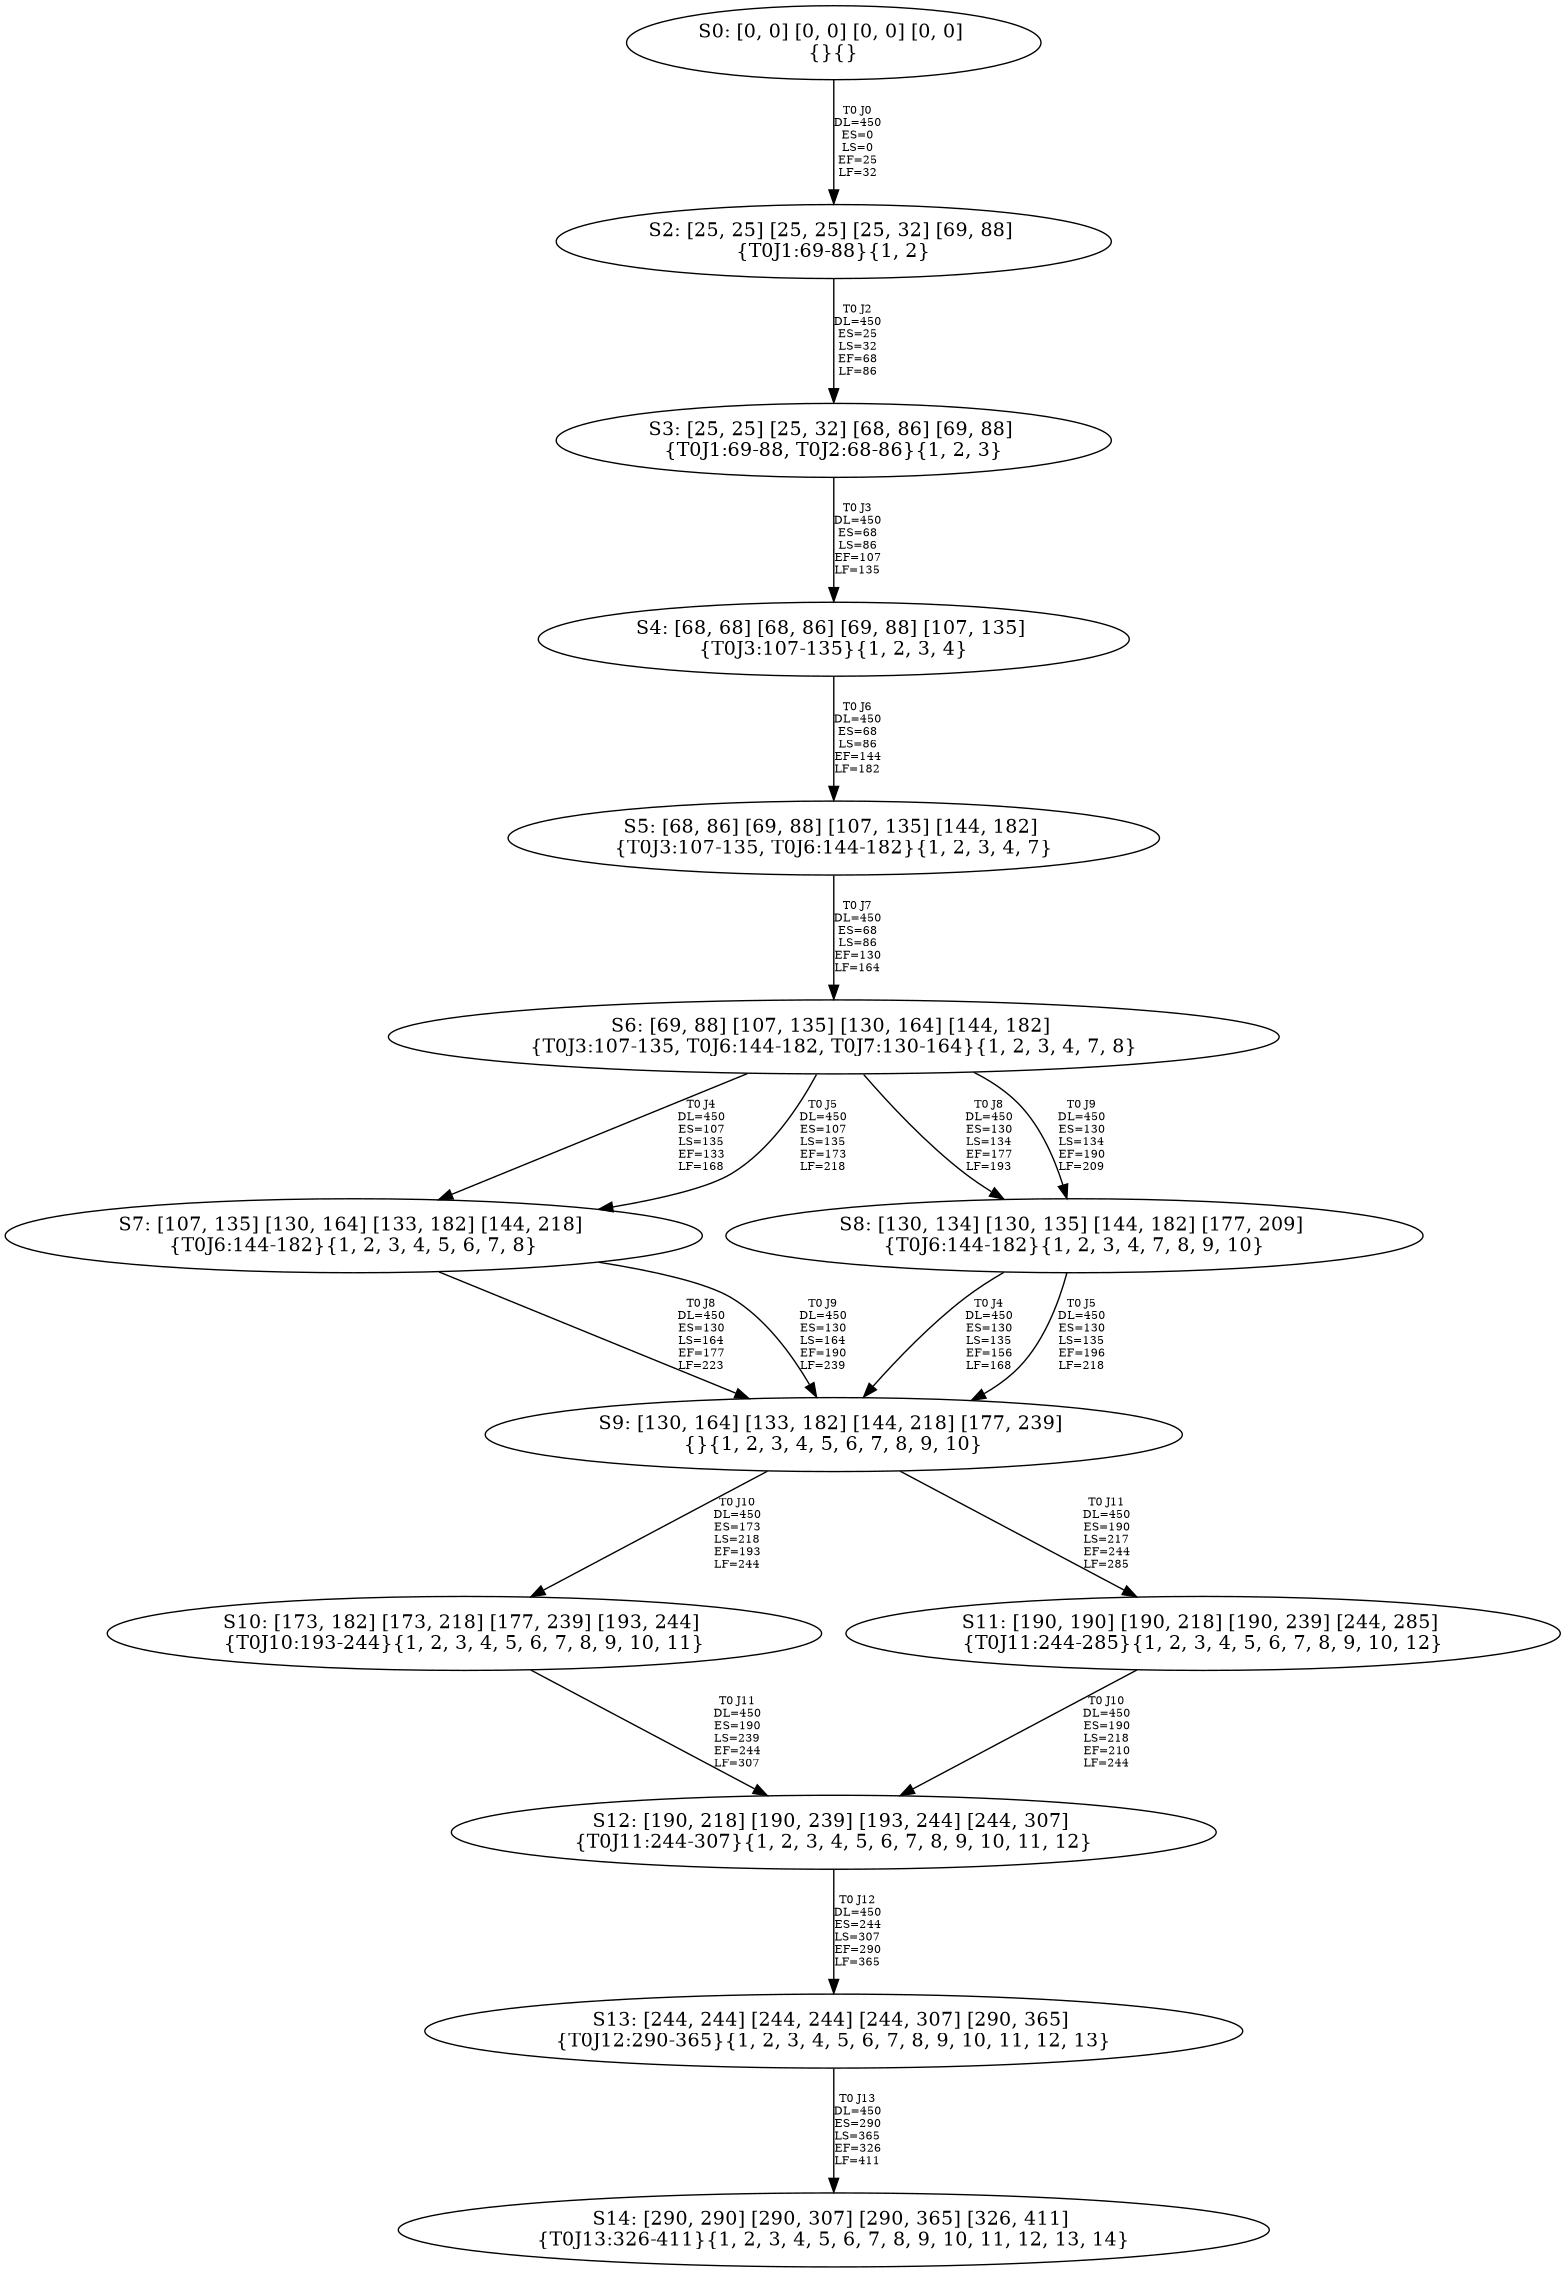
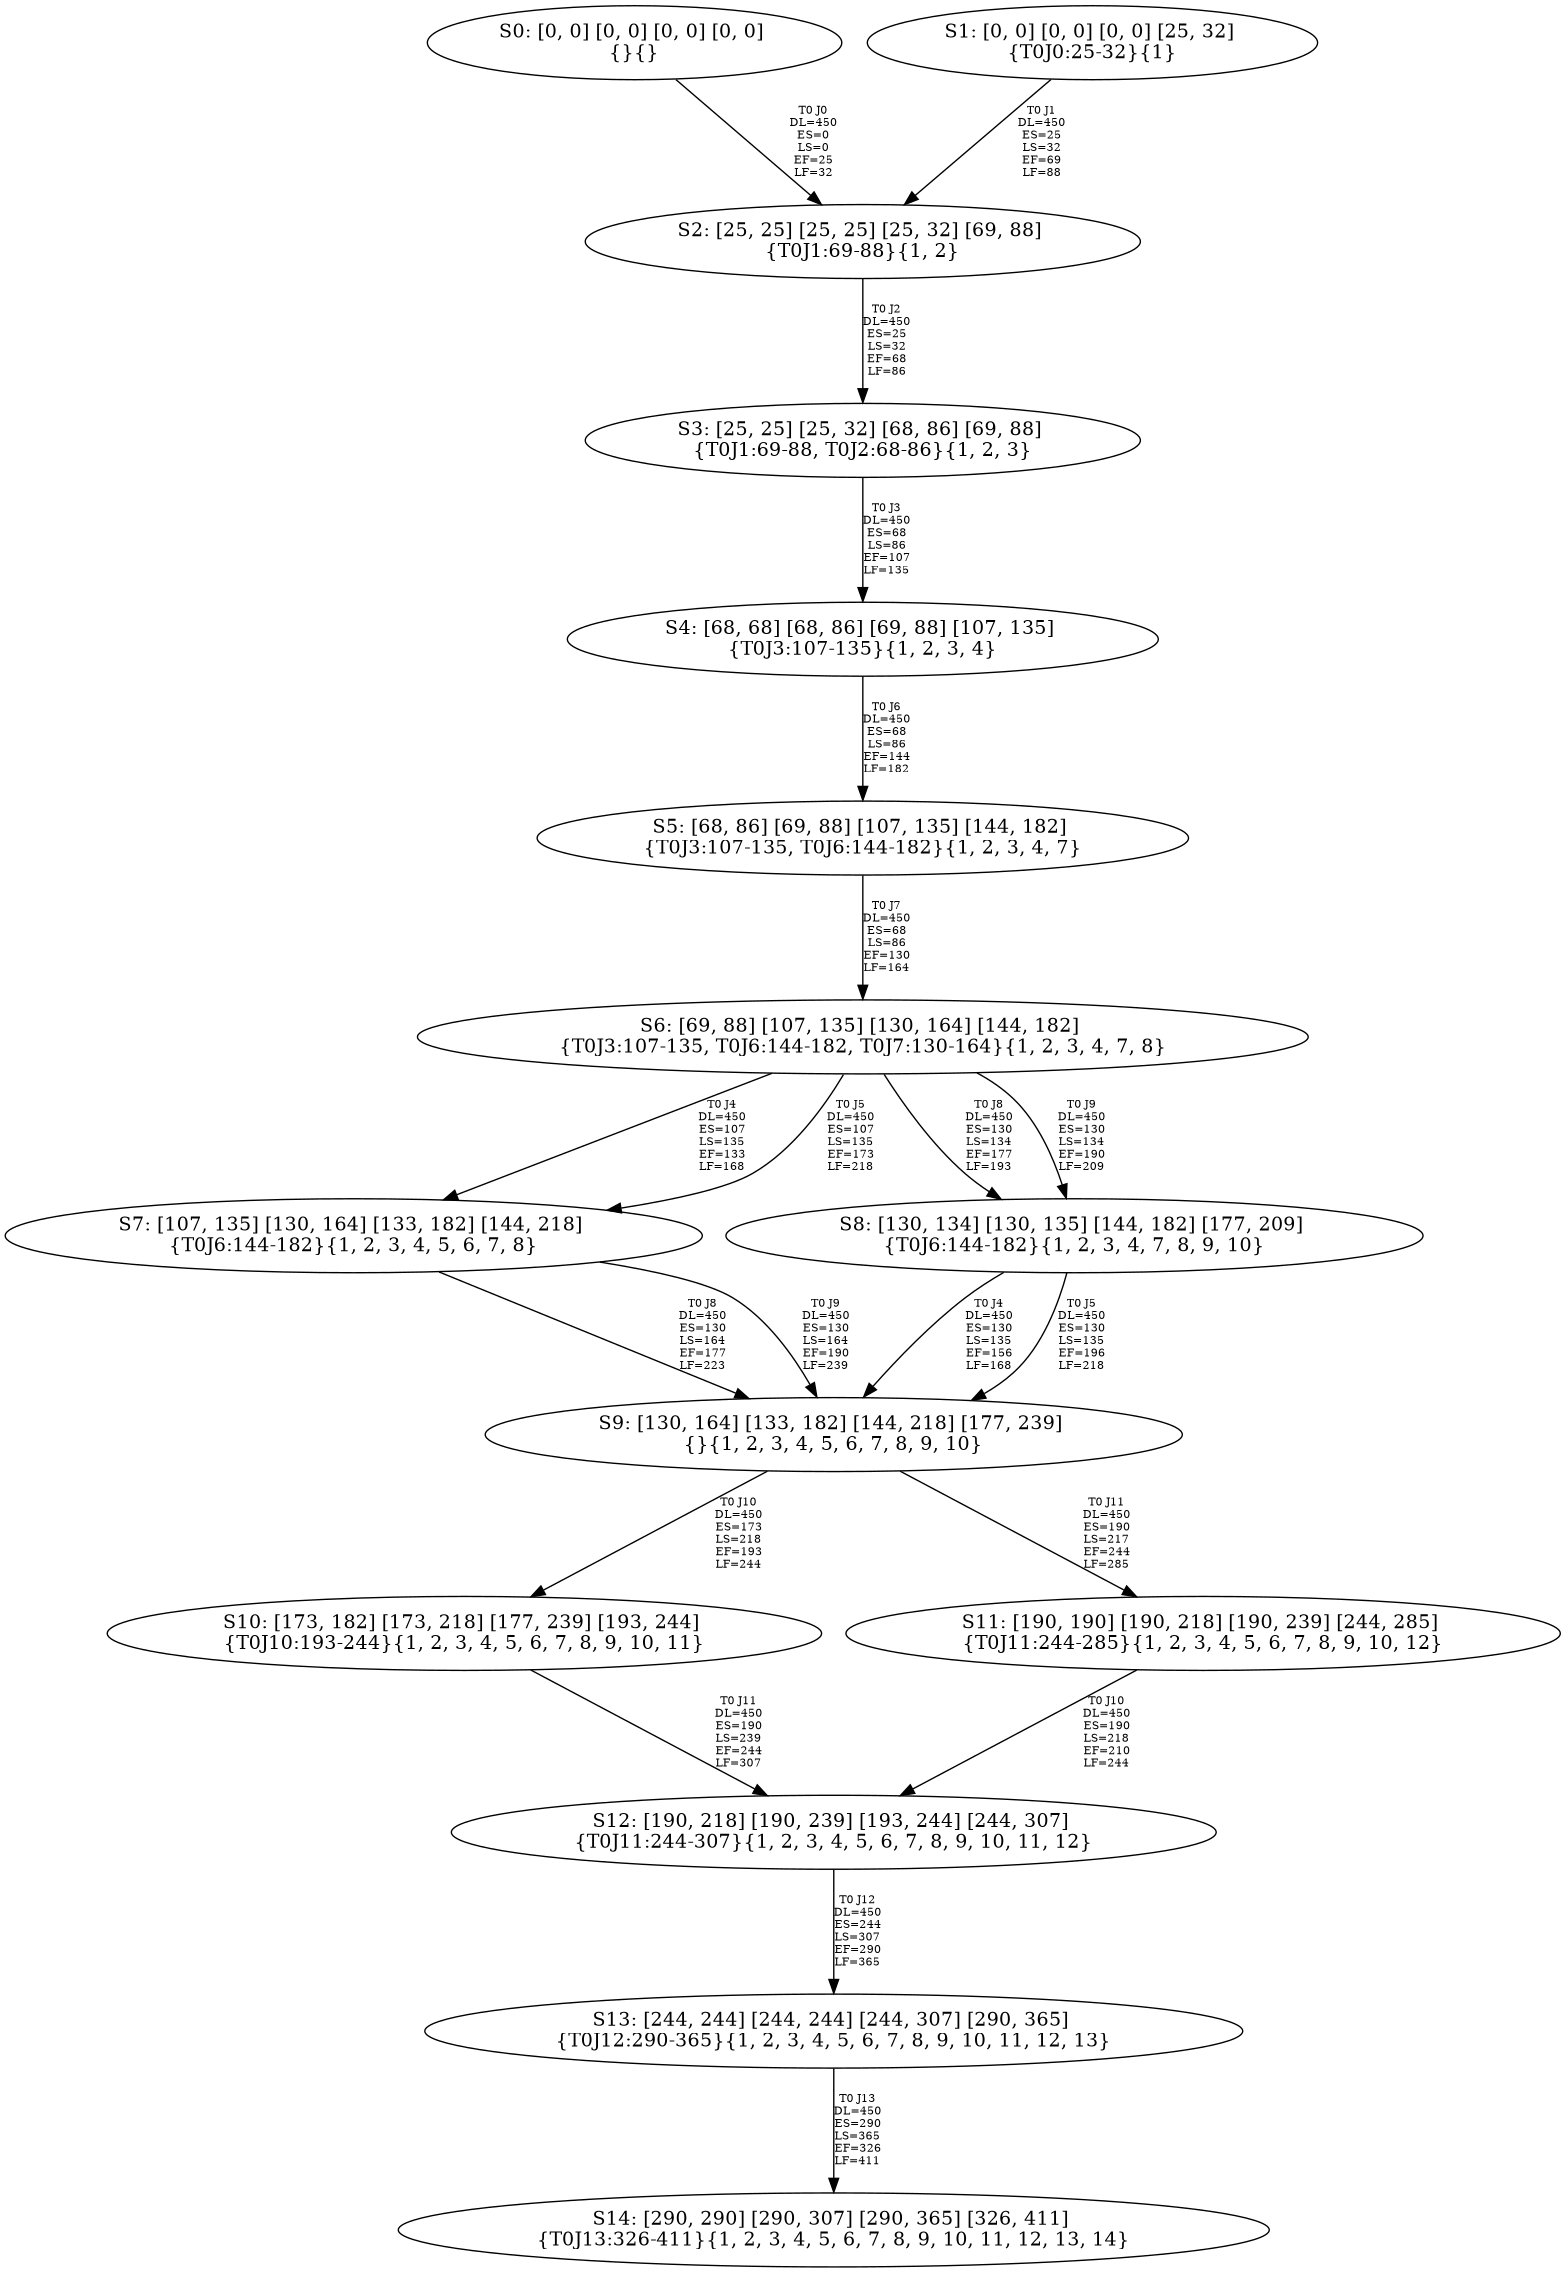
node "S1: [0, 0] [0, 0] [0, 0] [25, 32] {T0J0:25-32}{1}": added
